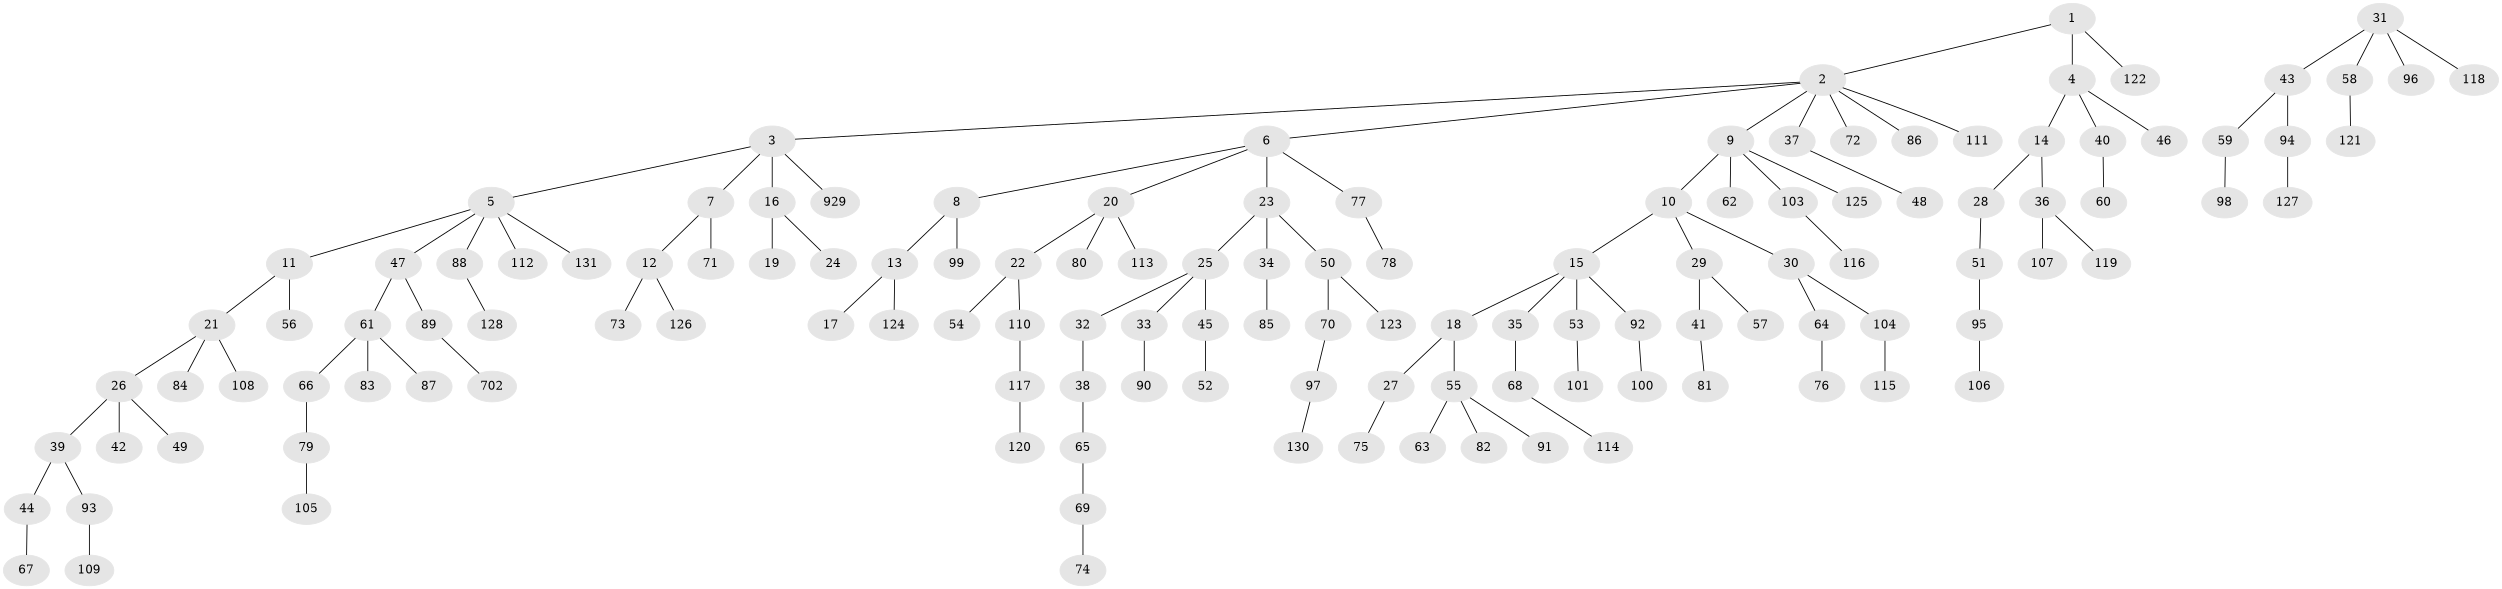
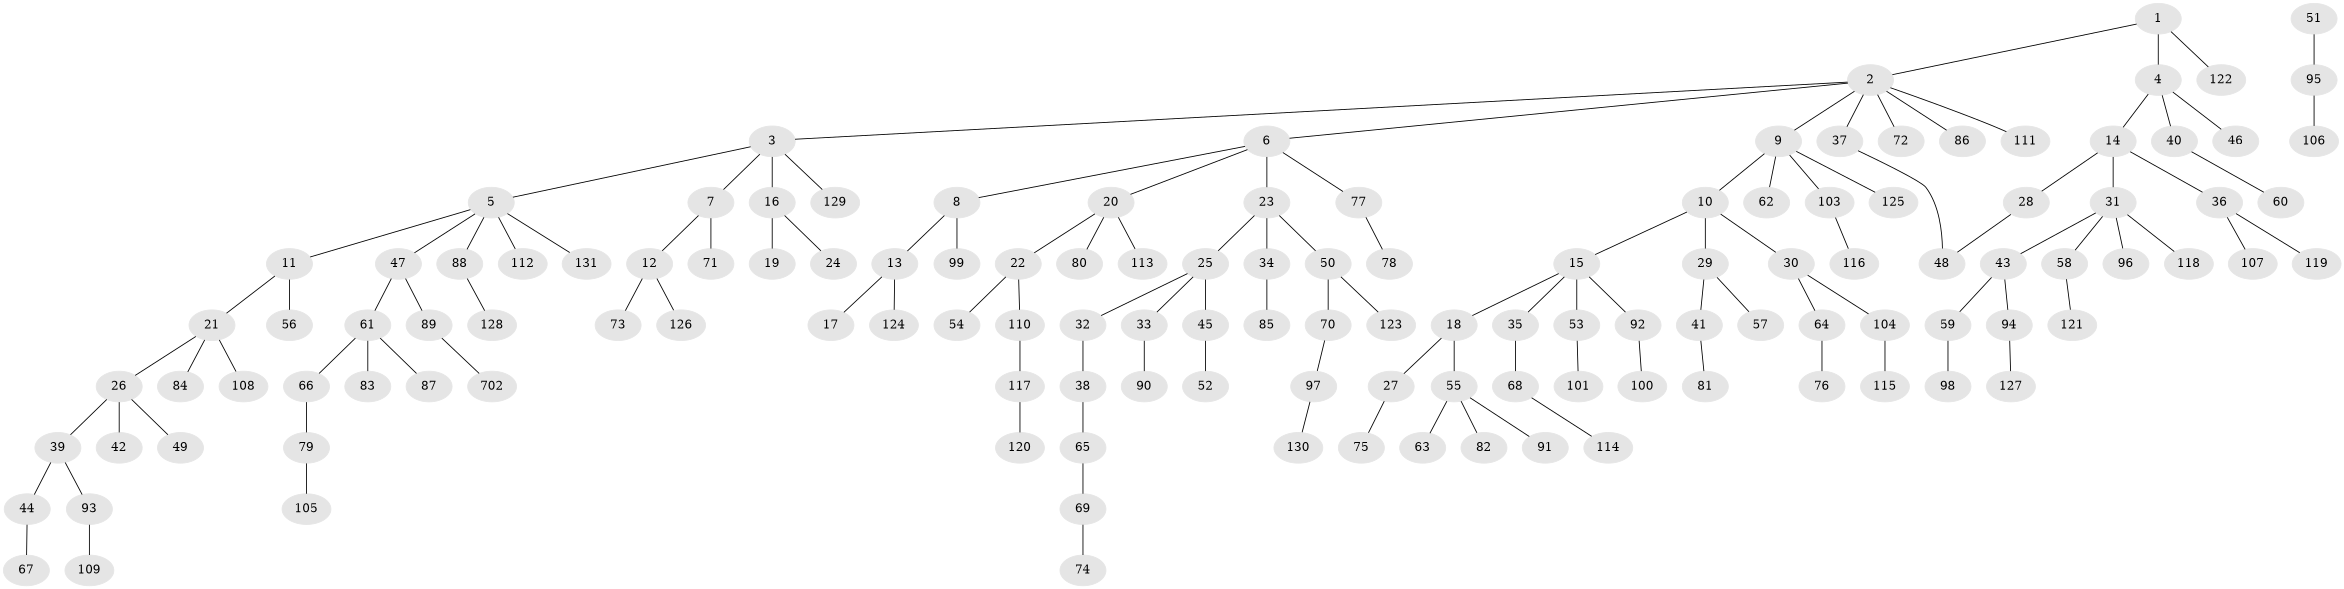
edge "14" -- "31": added
node "929": label "929" -> "129"
edge "28" -- "51": now "28" -- "48"
